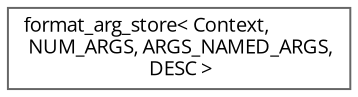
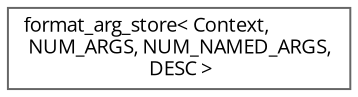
node "format_arg_store< Context, NUM_ARGS, ARGS_NAMED_ARGS, DESC >": label "format_arg_store< Context, NUM_ARGS, ARGS_NAMED_ARGS, DESC >" -> "format_arg_store< Context, NUM_ARGS, NUM_NAMED_ARGS, DESC >"
